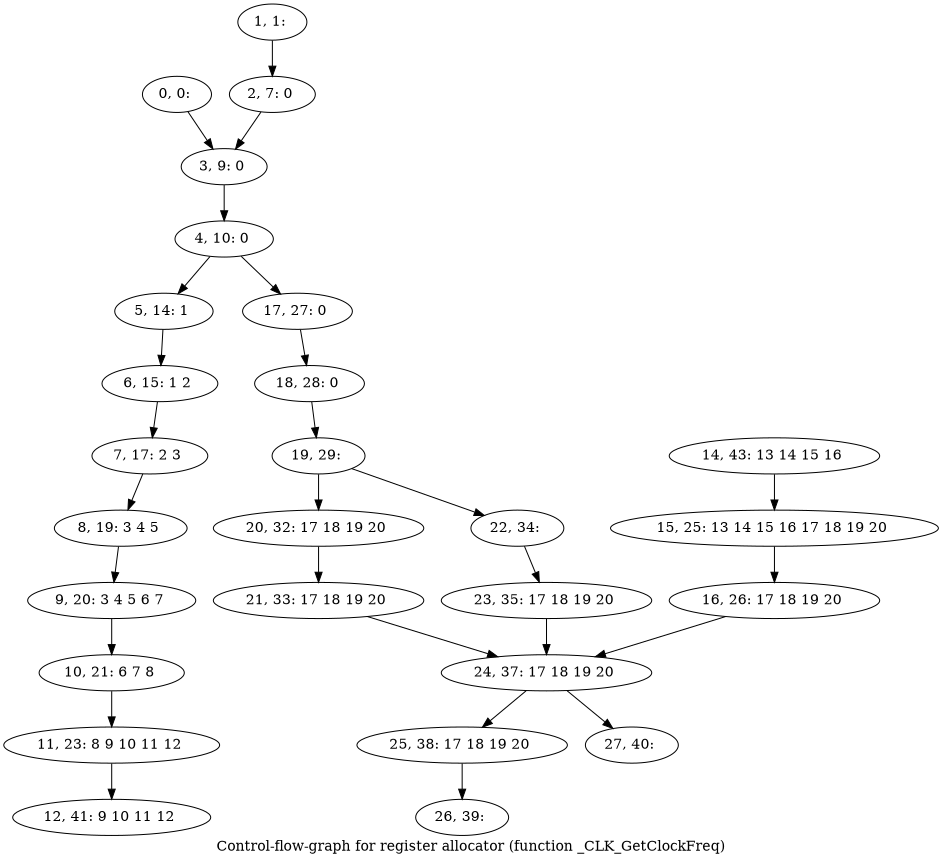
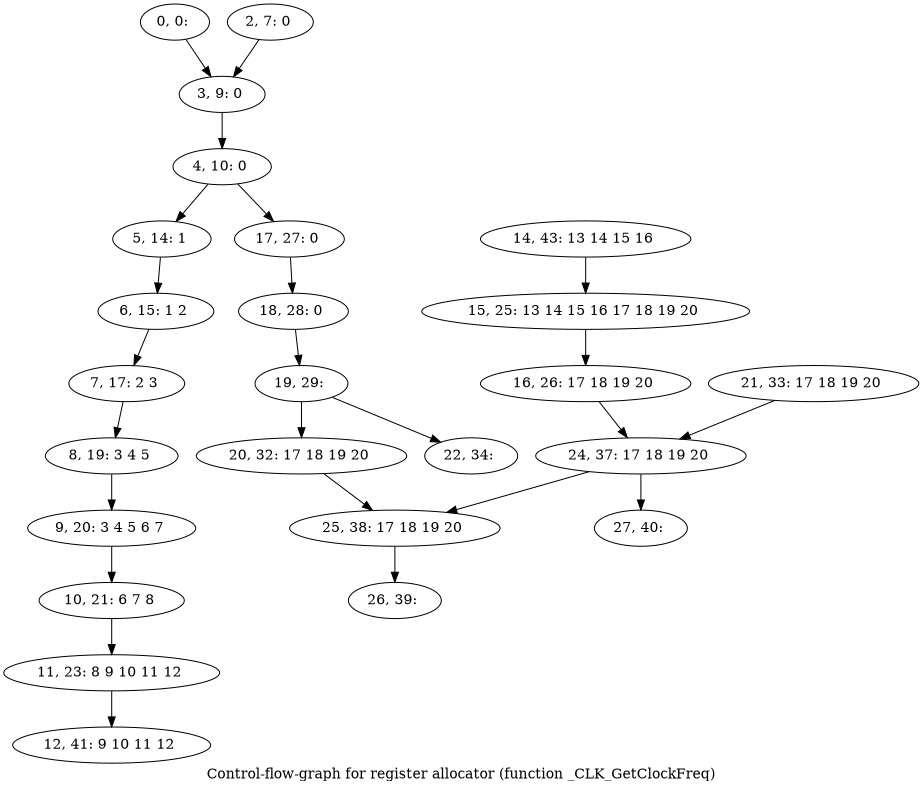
node "1, 1:": removed
edge "20, 32: 17 18 19 20" -> "21, 33: 17 18 19 20": now "20, 32: 17 18 19 20" -> "25, 38: 17 18 19 20"
node "23, 35: 17 18 19 20": removed
